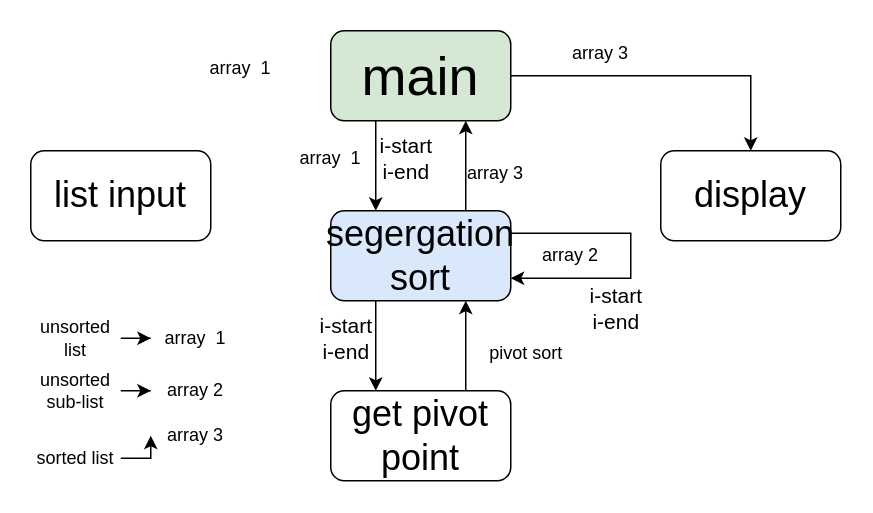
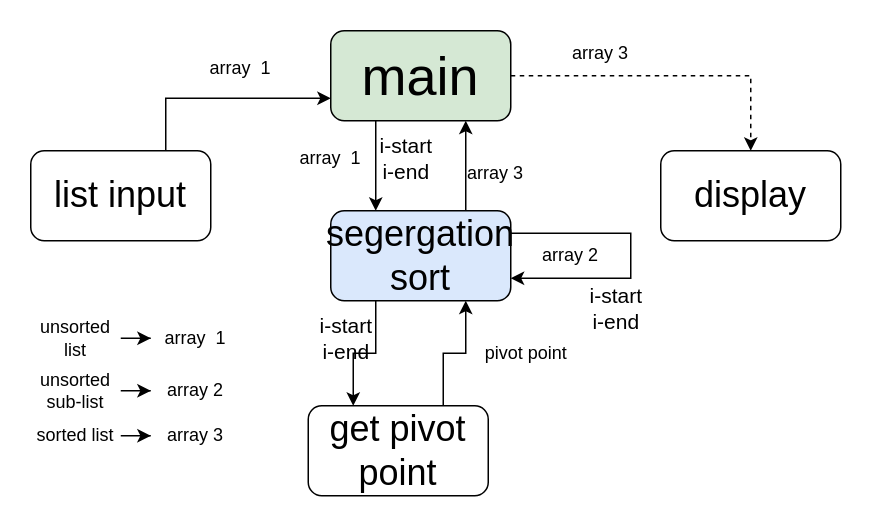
edge "main" -> "display": style solid -> dashed
edge "list input" -> "main": added
node "pivot sort": label "pivot sort" -> "pivot point"
node "get pivot point": moved (421, 436) -> (398, 451)
node "sorted list": moved (76, 458) -> (76, 436)
